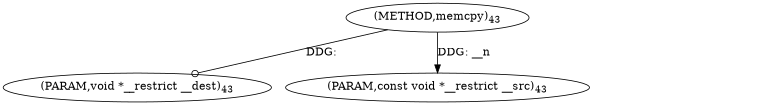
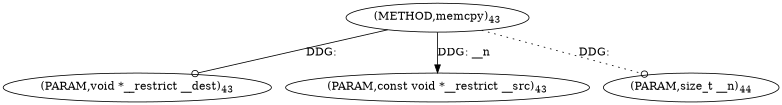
node "(PARAM,size_t __n)": added
